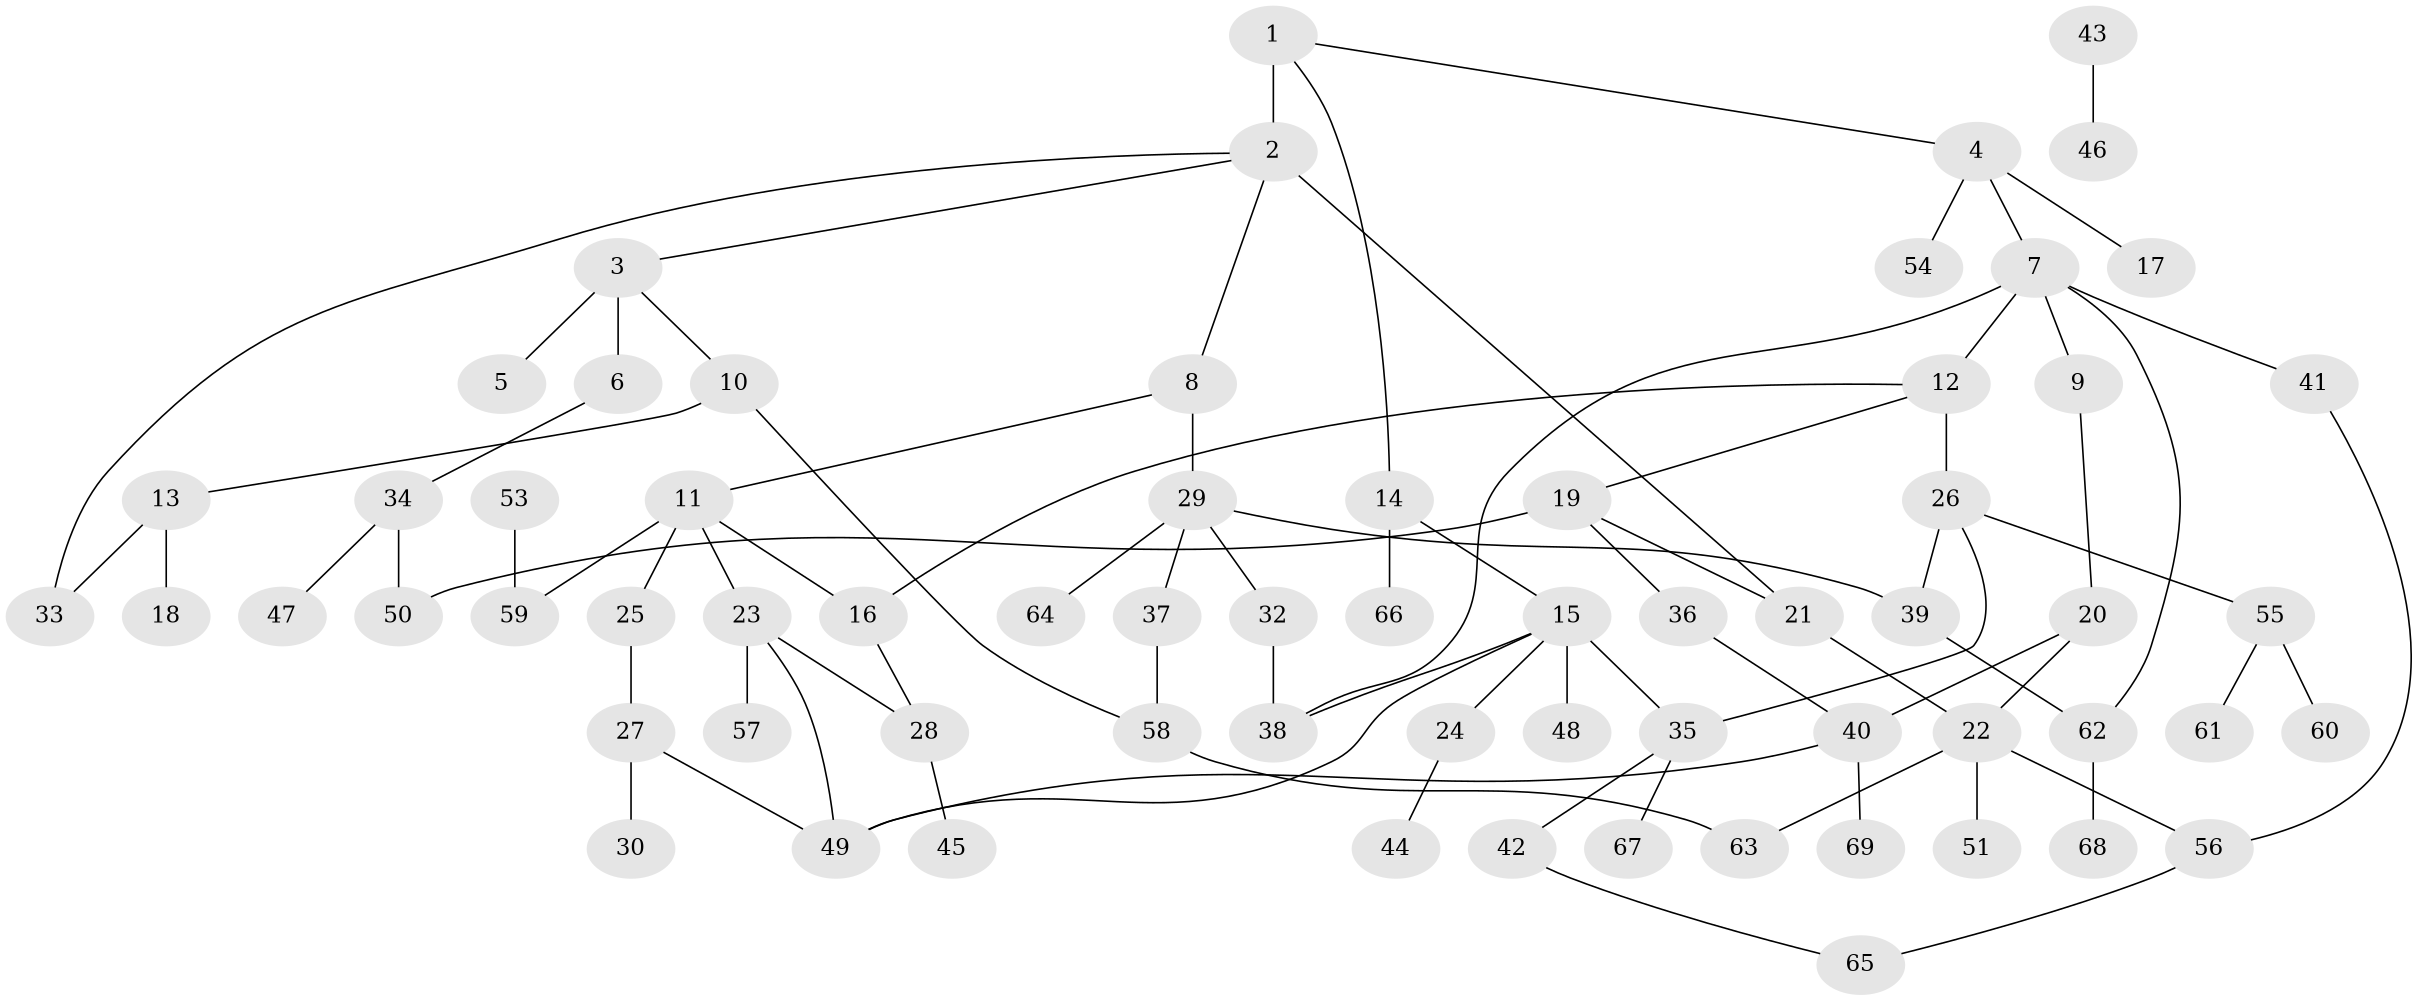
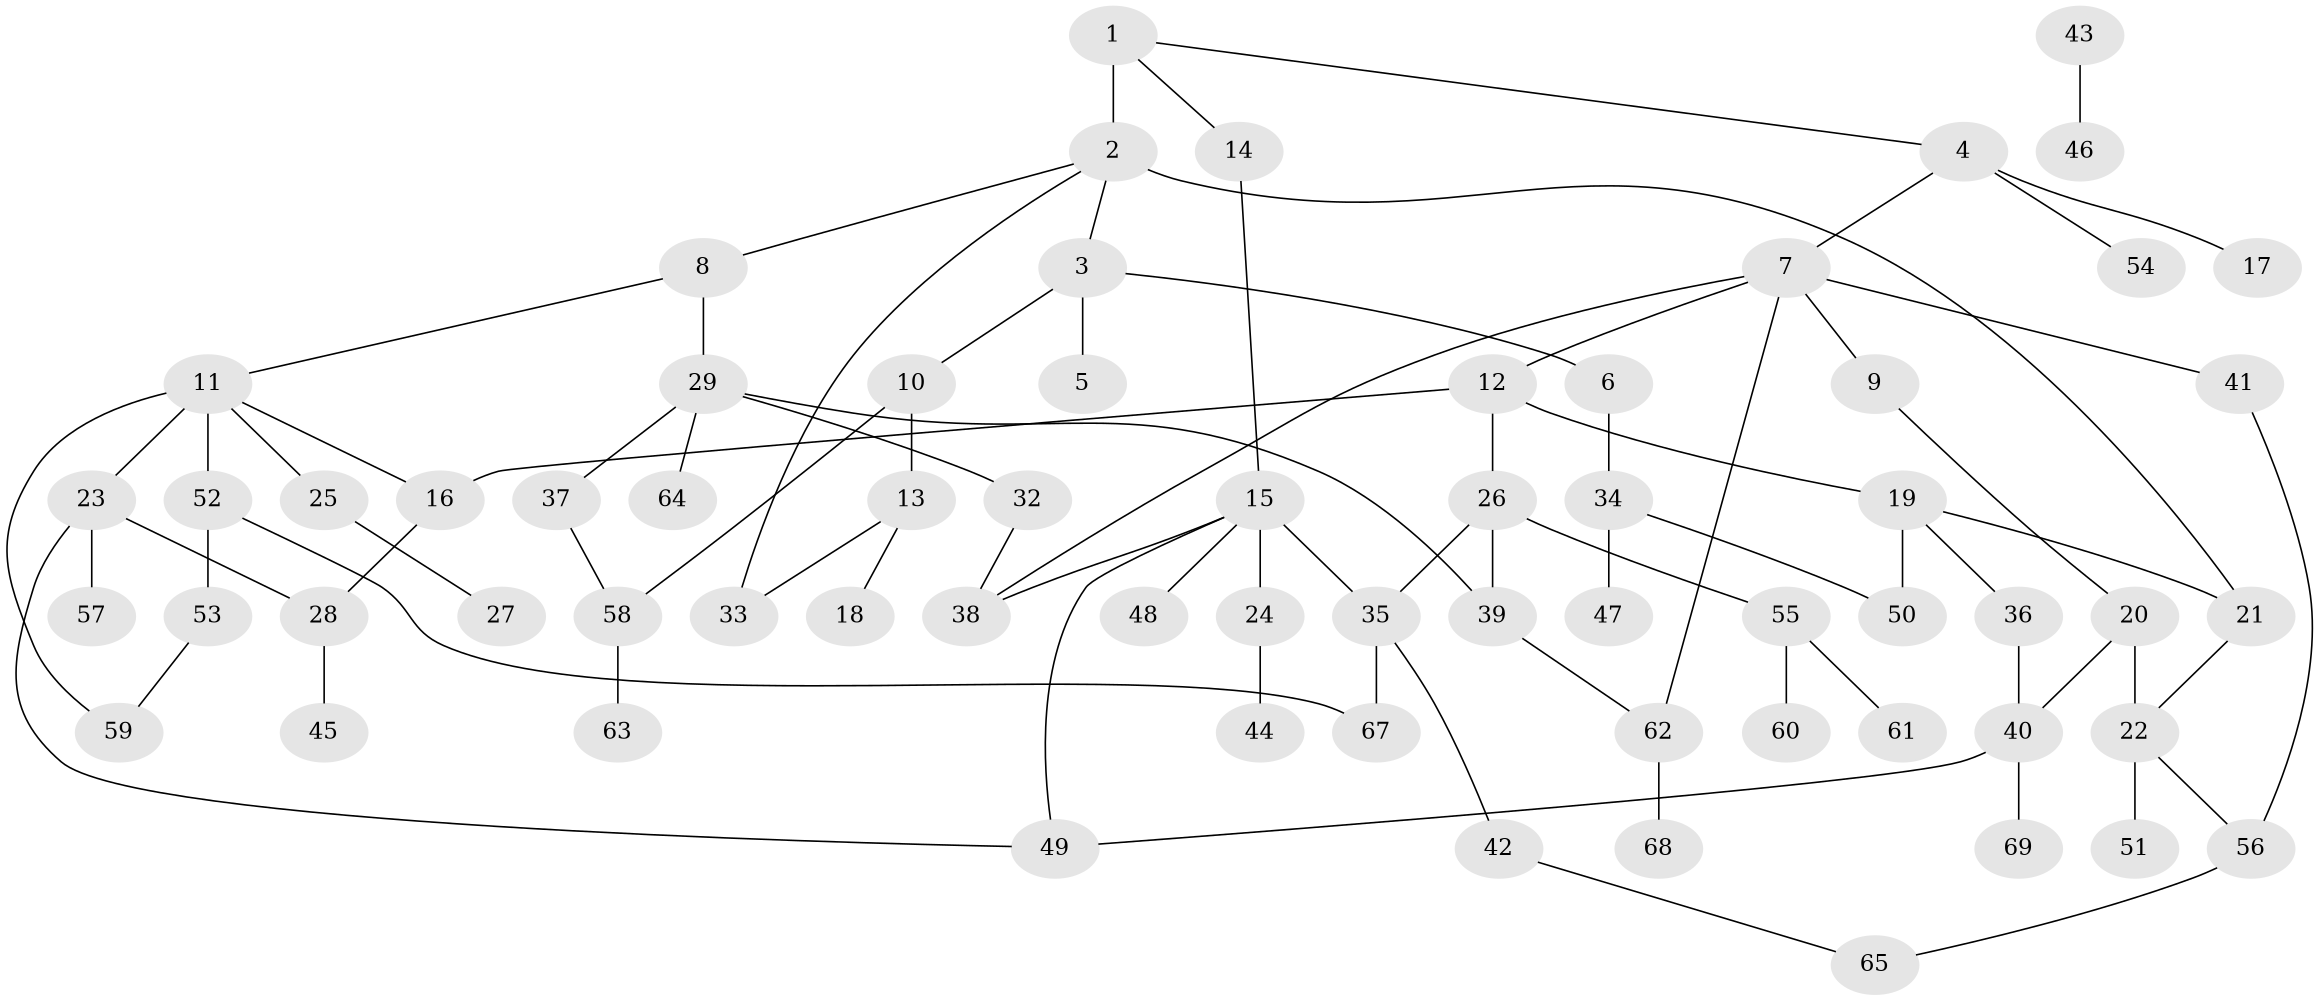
node "52": added
node "66": removed
edge "22" -- "63": removed
edge "27" -- "49": removed
node "30": removed
